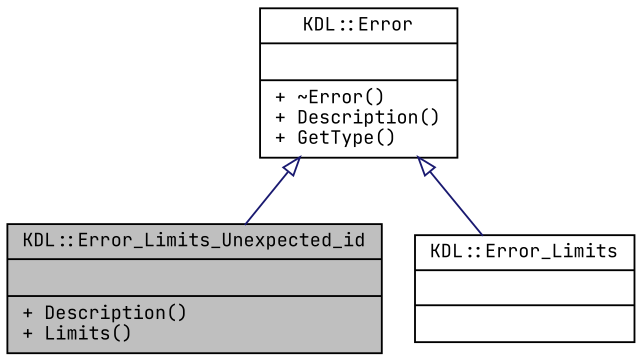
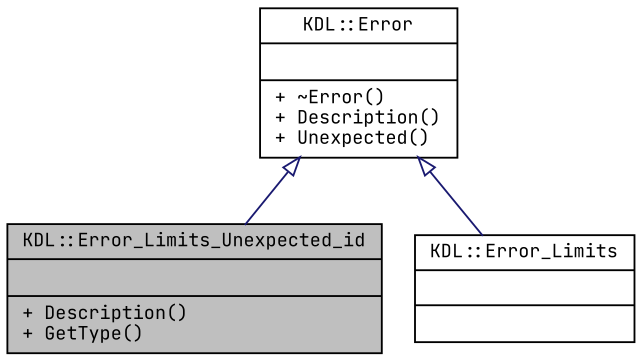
node "KDL::Error": text "+ GetType()" -> "+ Unexpected()"
node "KDL::Error_Limits_Unexpected_id": text "+ Limits()" -> "+ GetType()"
